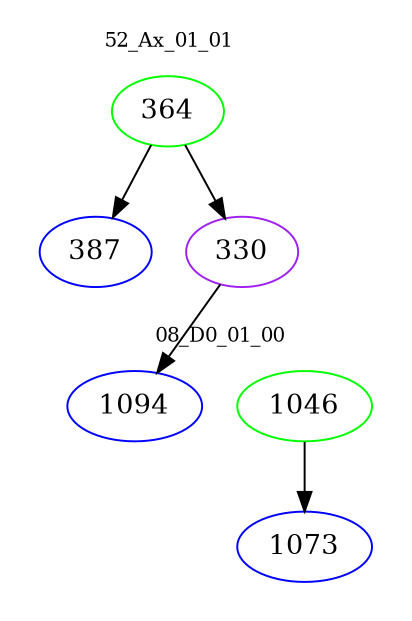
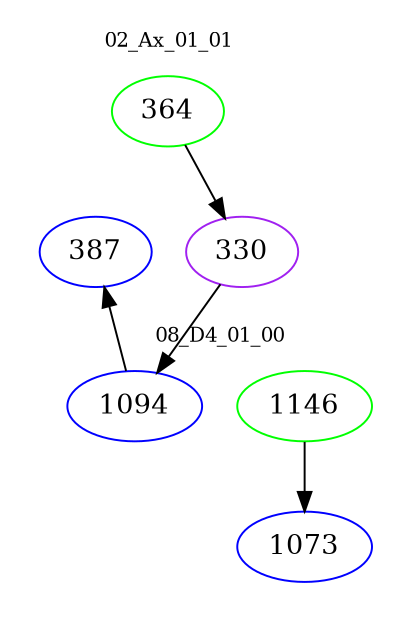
cluster "52_Ax_01_01": label "52_Ax_01_01" -> "02_Ax_01_01"
edge "364" -> "387": now "1094" -> "387"
cluster "08_D0_01_00": label "08_D0_01_00" -> "08_D4_01_00"
node "1046": label "1046" -> "1146"
